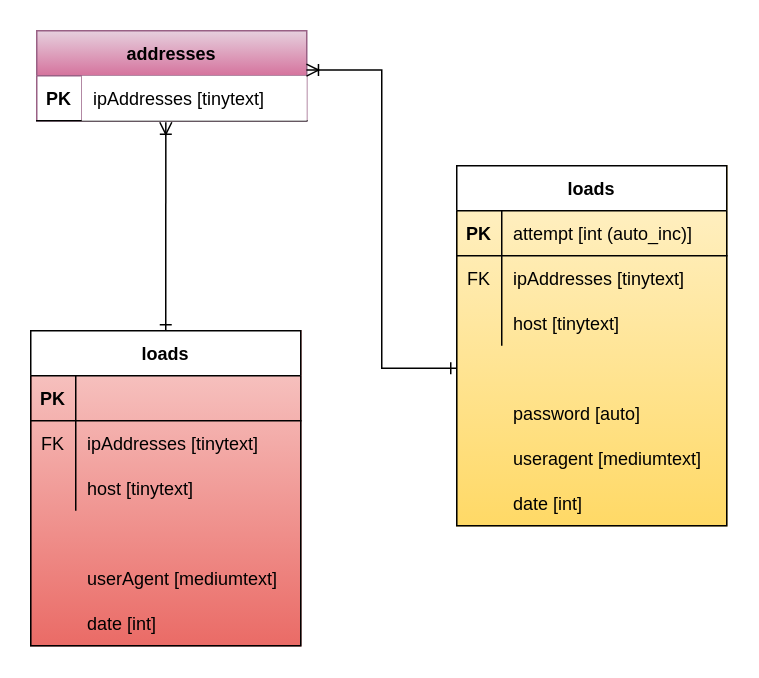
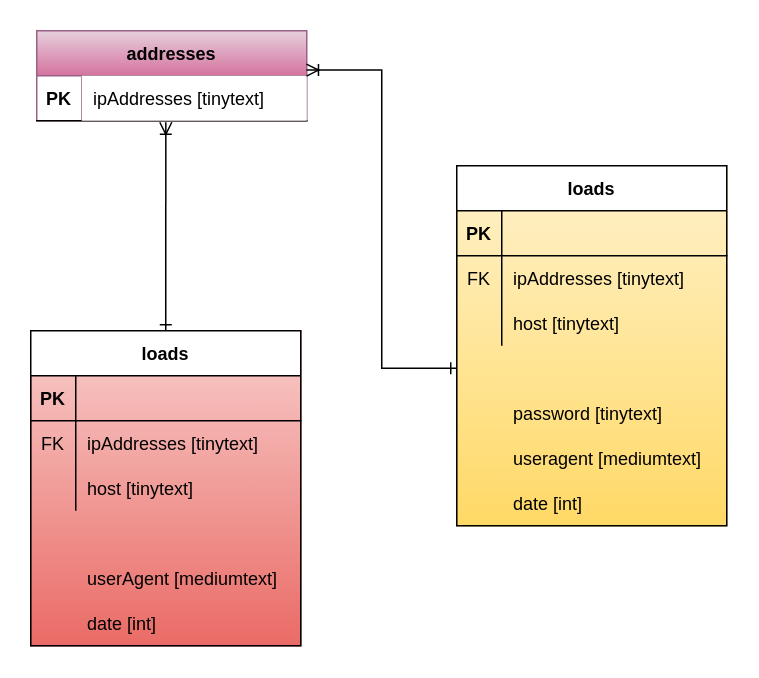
node "attempt [int (auto_inc)]": removed
node "password [auto]": label "password [auto]" -> "password [tinytext]"
